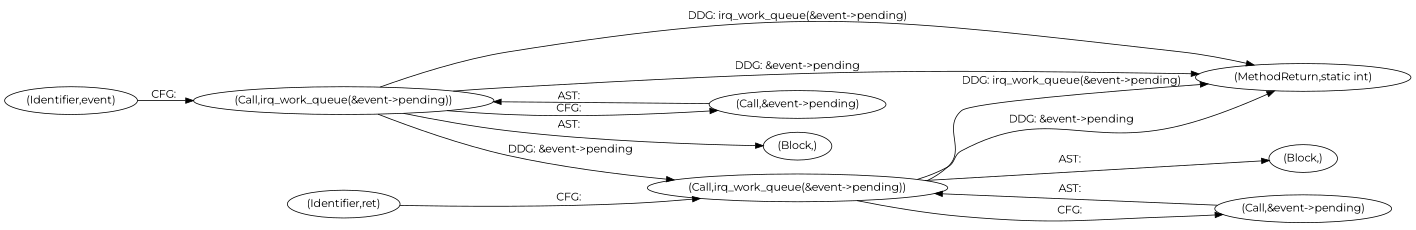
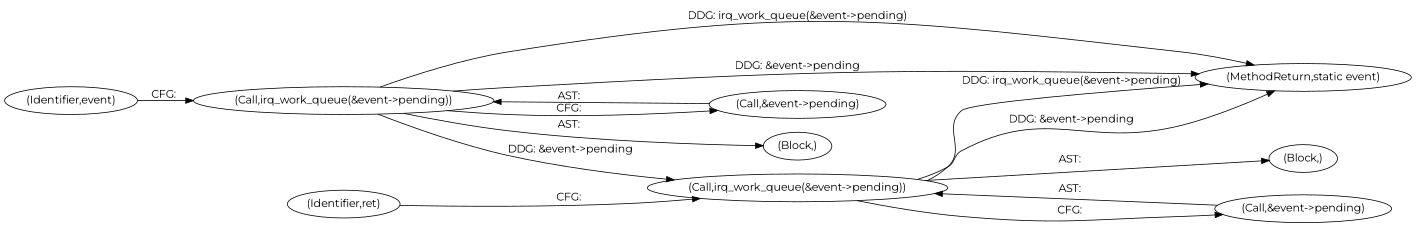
node "(MethodReturn,static int)": label "(MethodReturn,static int)" -> "(MethodReturn,static event)"
